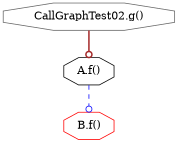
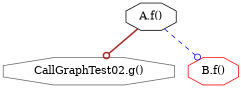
edge "CallGraphTest02.g()" -> "A.f()": reversed
